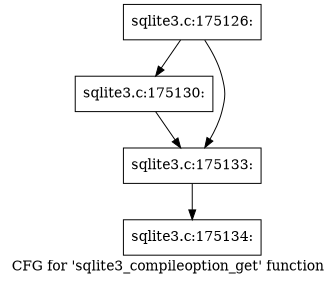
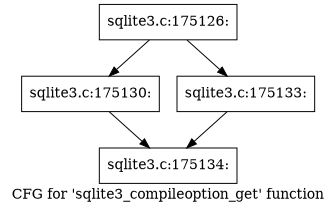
edge "sqlite3.c:175130:" -> "sqlite3.c:175133:": now "sqlite3.c:175130:" -> "sqlite3.c:175134:"
